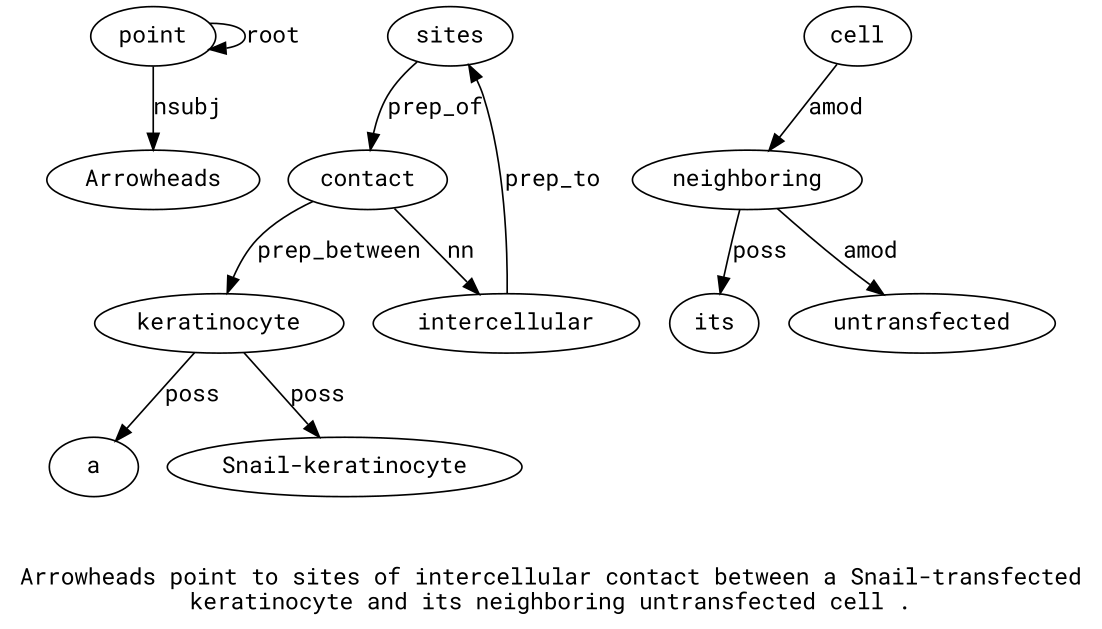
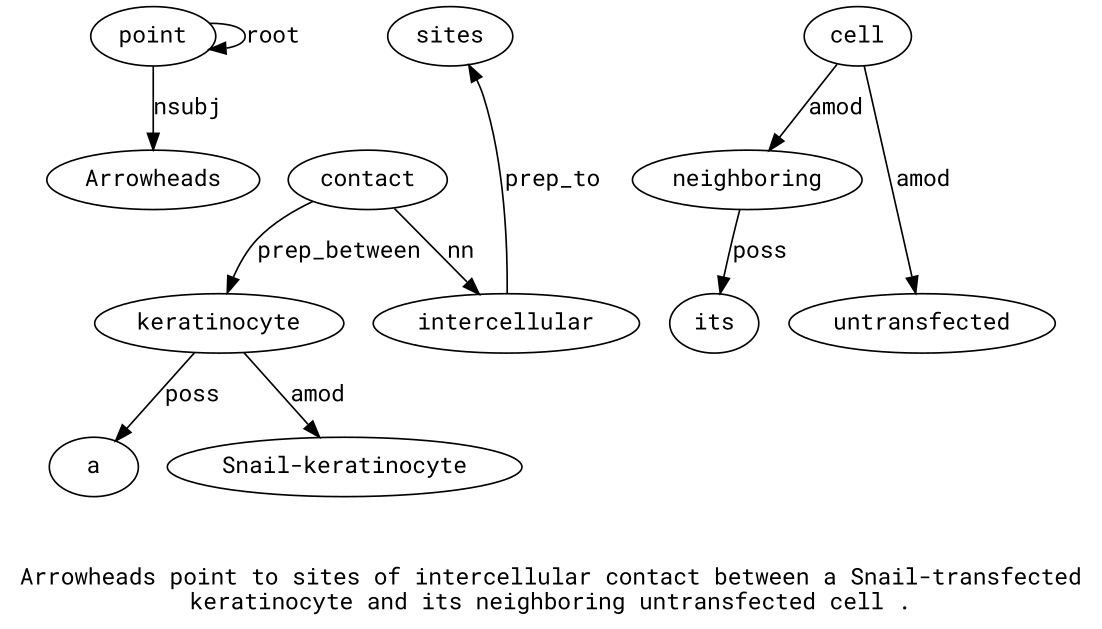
edge "sites" -> "contact": removed, label "prep_of"
edge "neighboring" -> "untransfected": now "cell" -> "untransfected"
edge "keratinocyte" -> "Snail-keratinocyte": label "poss" -> "amod"
